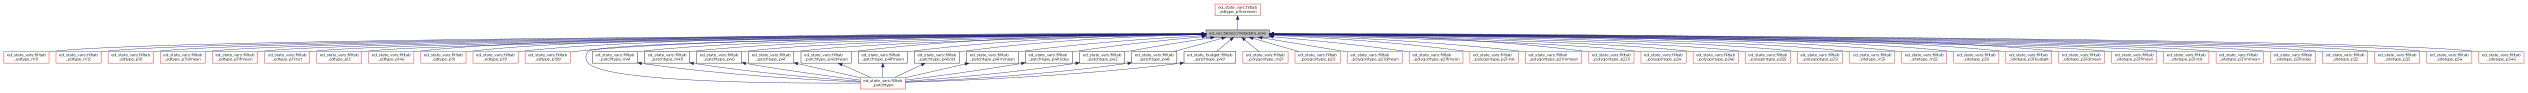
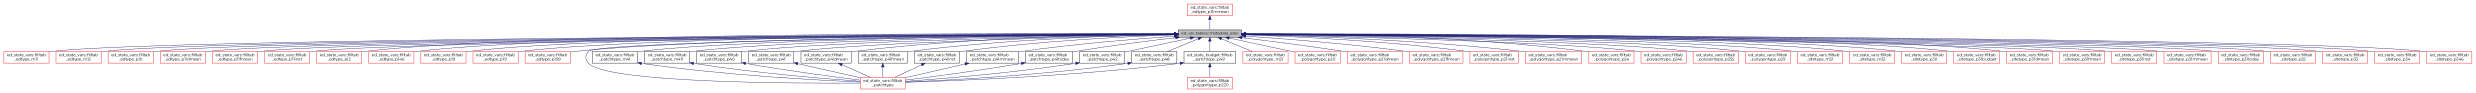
edge "ed_state_vars::filltab _polygontype_p220" -> "ed_var_tables::metadata_edio": now "ed_state_vars::filltab _polygontype_p220" -> "ed_state_budget::filltab _patchtype_p491"
